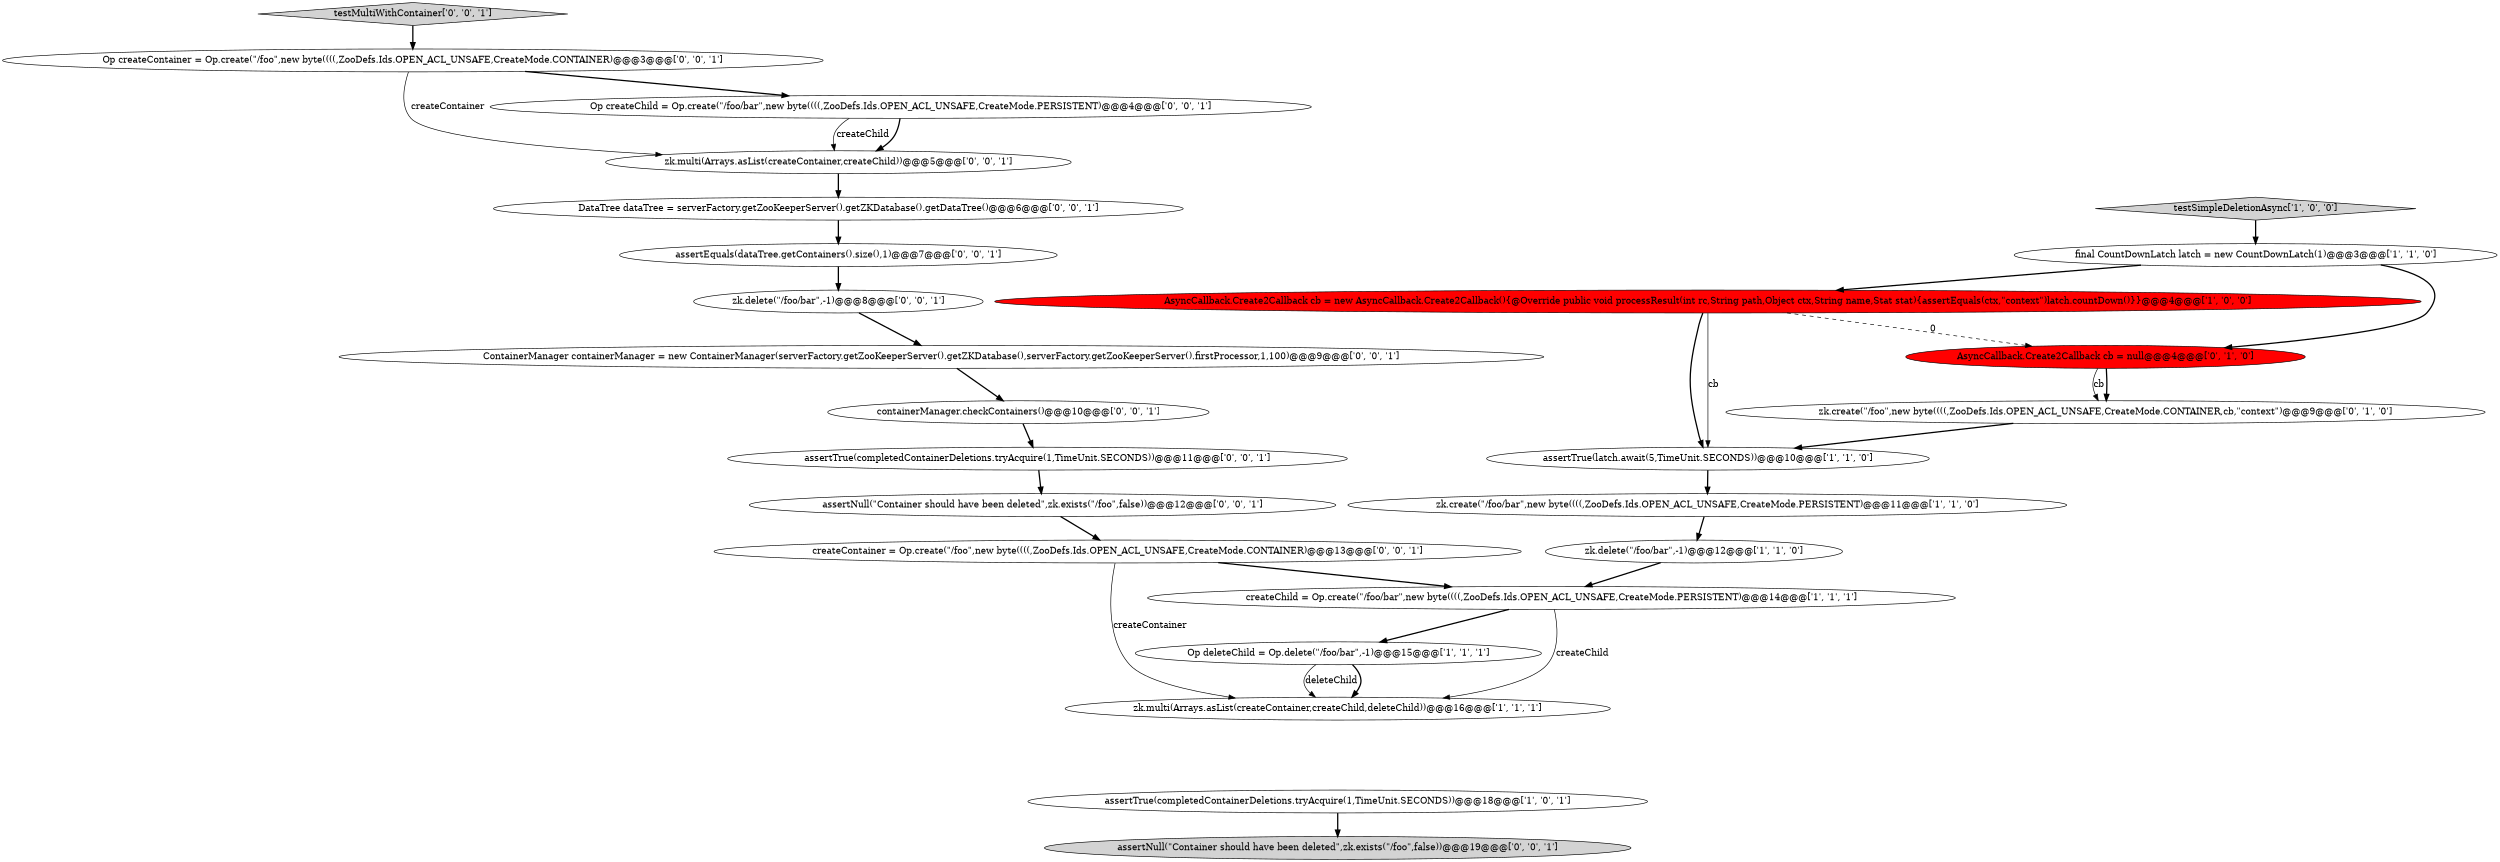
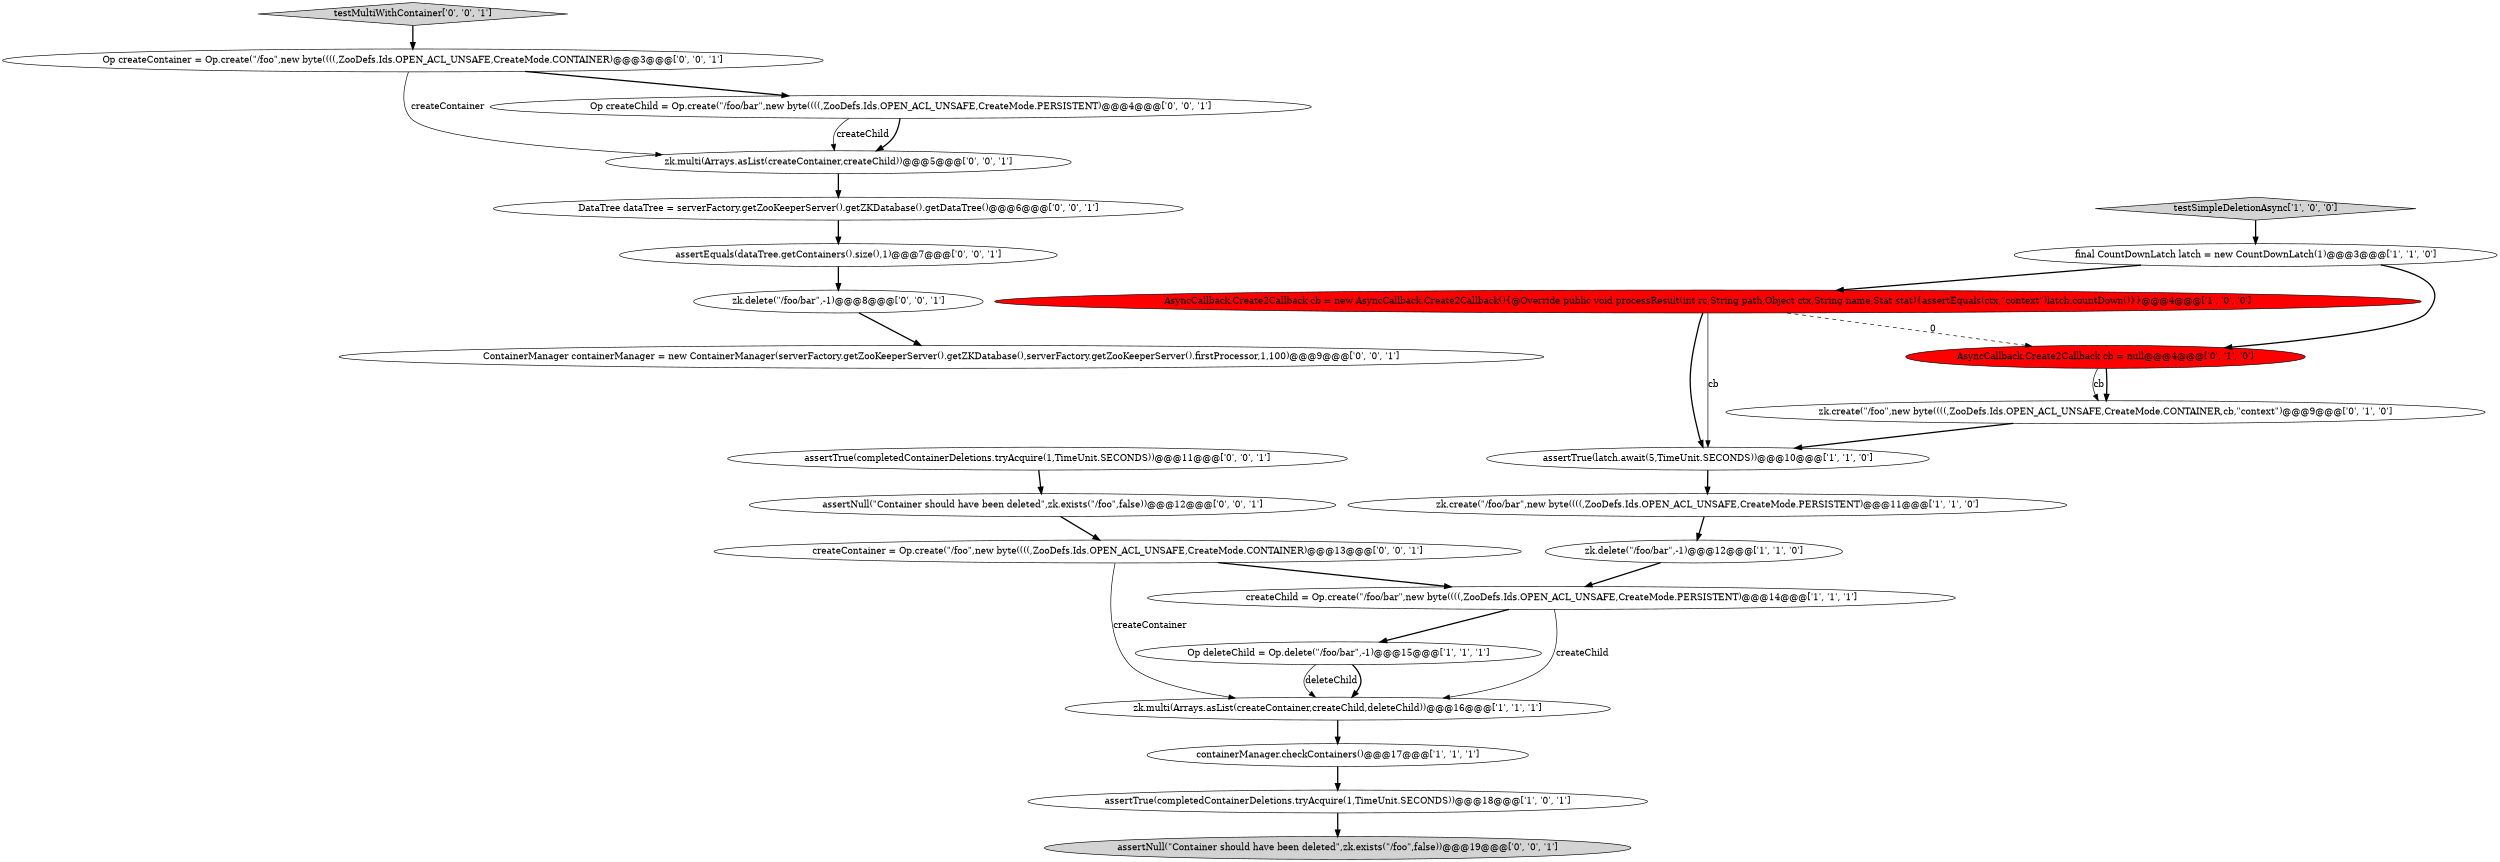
node "containerManager.checkContainers()@@@10@@@['0', '0', '1']": removed
node "containerManager.checkContainers()@@@17@@@['1', '1', '1']": added
